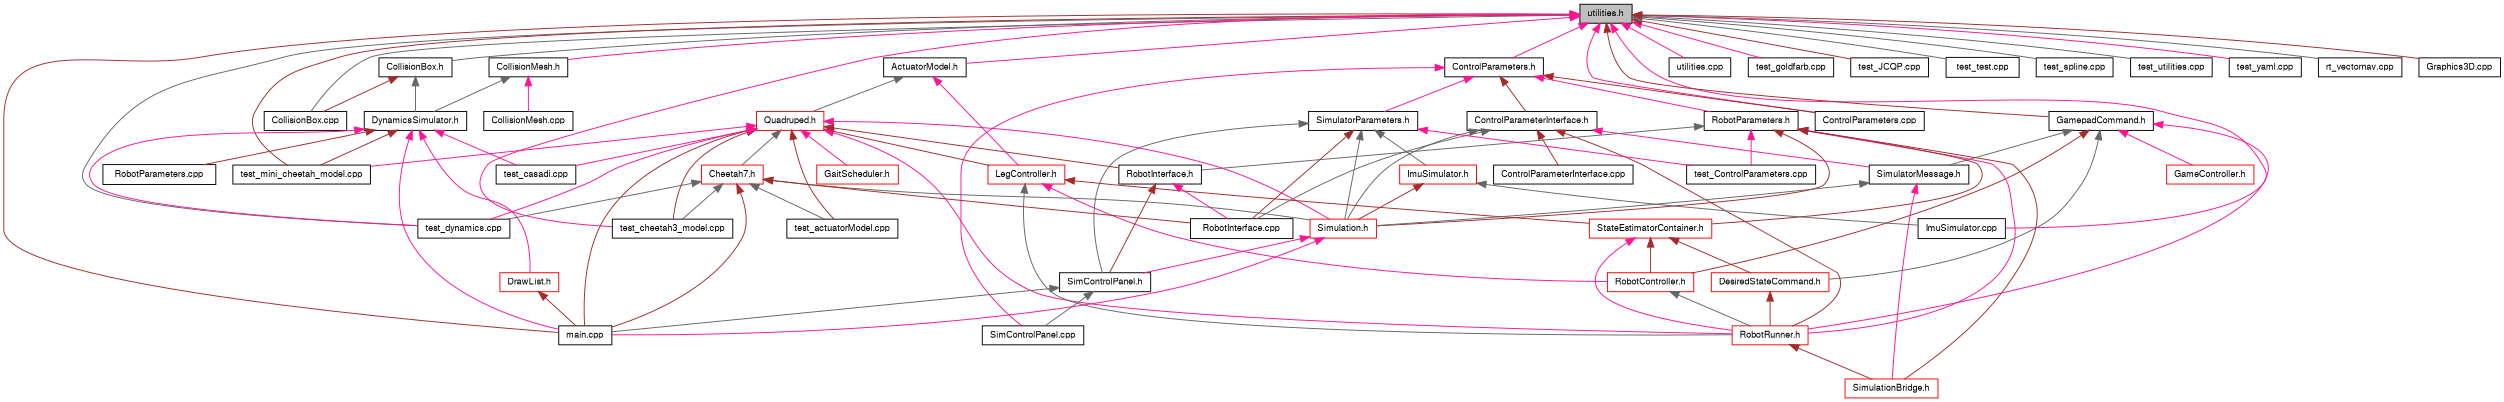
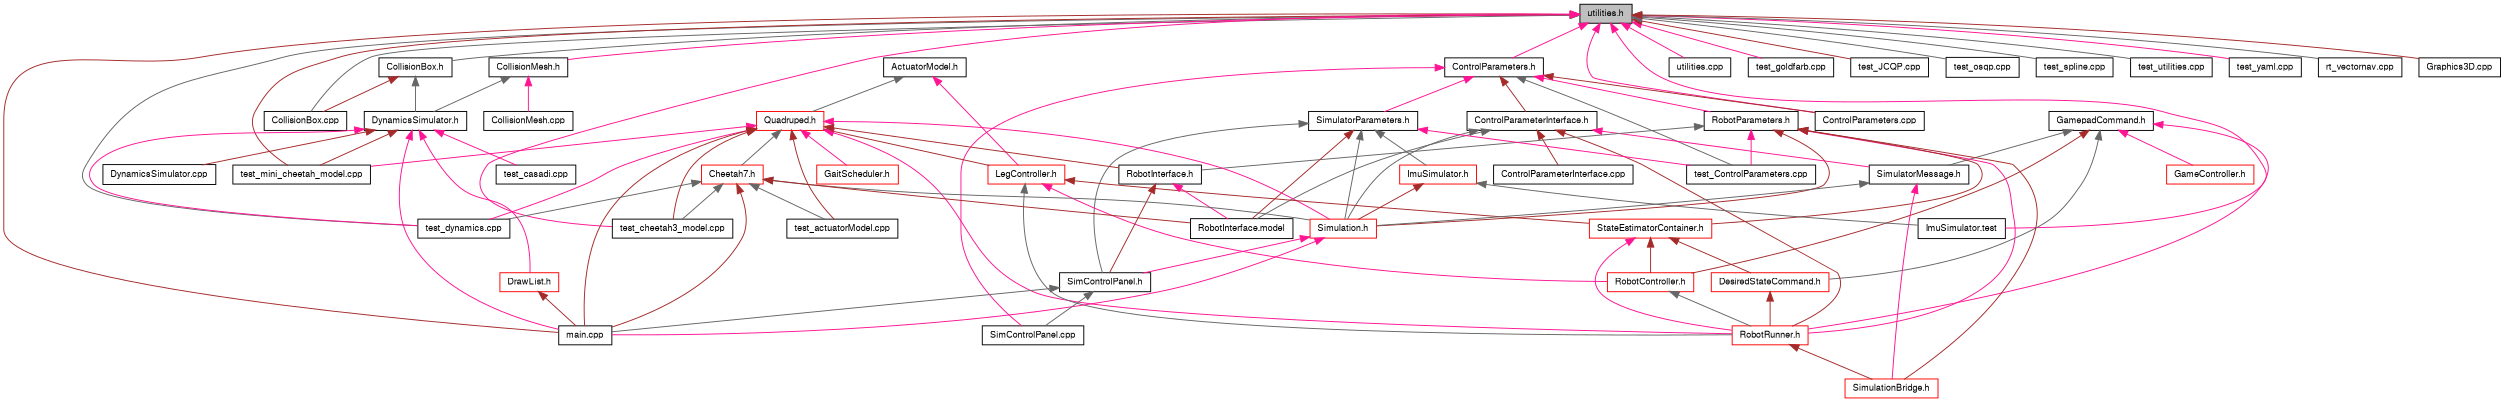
edge "ActuatorModel.h" -> "utilities.h": removed
node "test_test.cpp": label "test_test.cpp" -> "test_osqp.cpp"
edge "GamepadCommand.h" -> "utilities.h": removed
edge "test_ControlParameters.cpp" -> "ControlParameters.h": added
edge "test_casadi.cpp" -> "Quadruped.h": removed
node "RobotParameters.cpp": label "RobotParameters.cpp" -> "DynamicsSimulator.cpp"
node "RobotInterface.cpp": label "RobotInterface.cpp" -> "RobotInterface.model"
node "ImuSimulator.cpp": label "ImuSimulator.cpp" -> "ImuSimulator.test"
